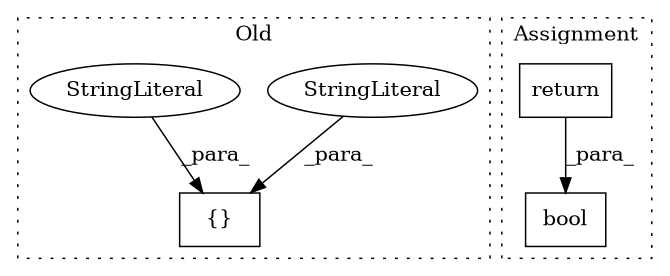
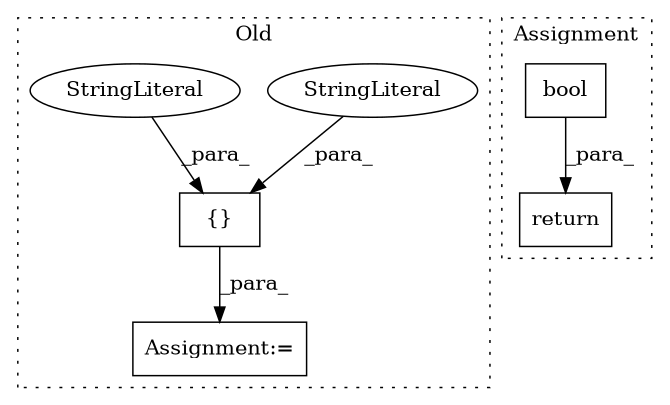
edge "return" -> "bool": reversed
node "Assignment:=": added
